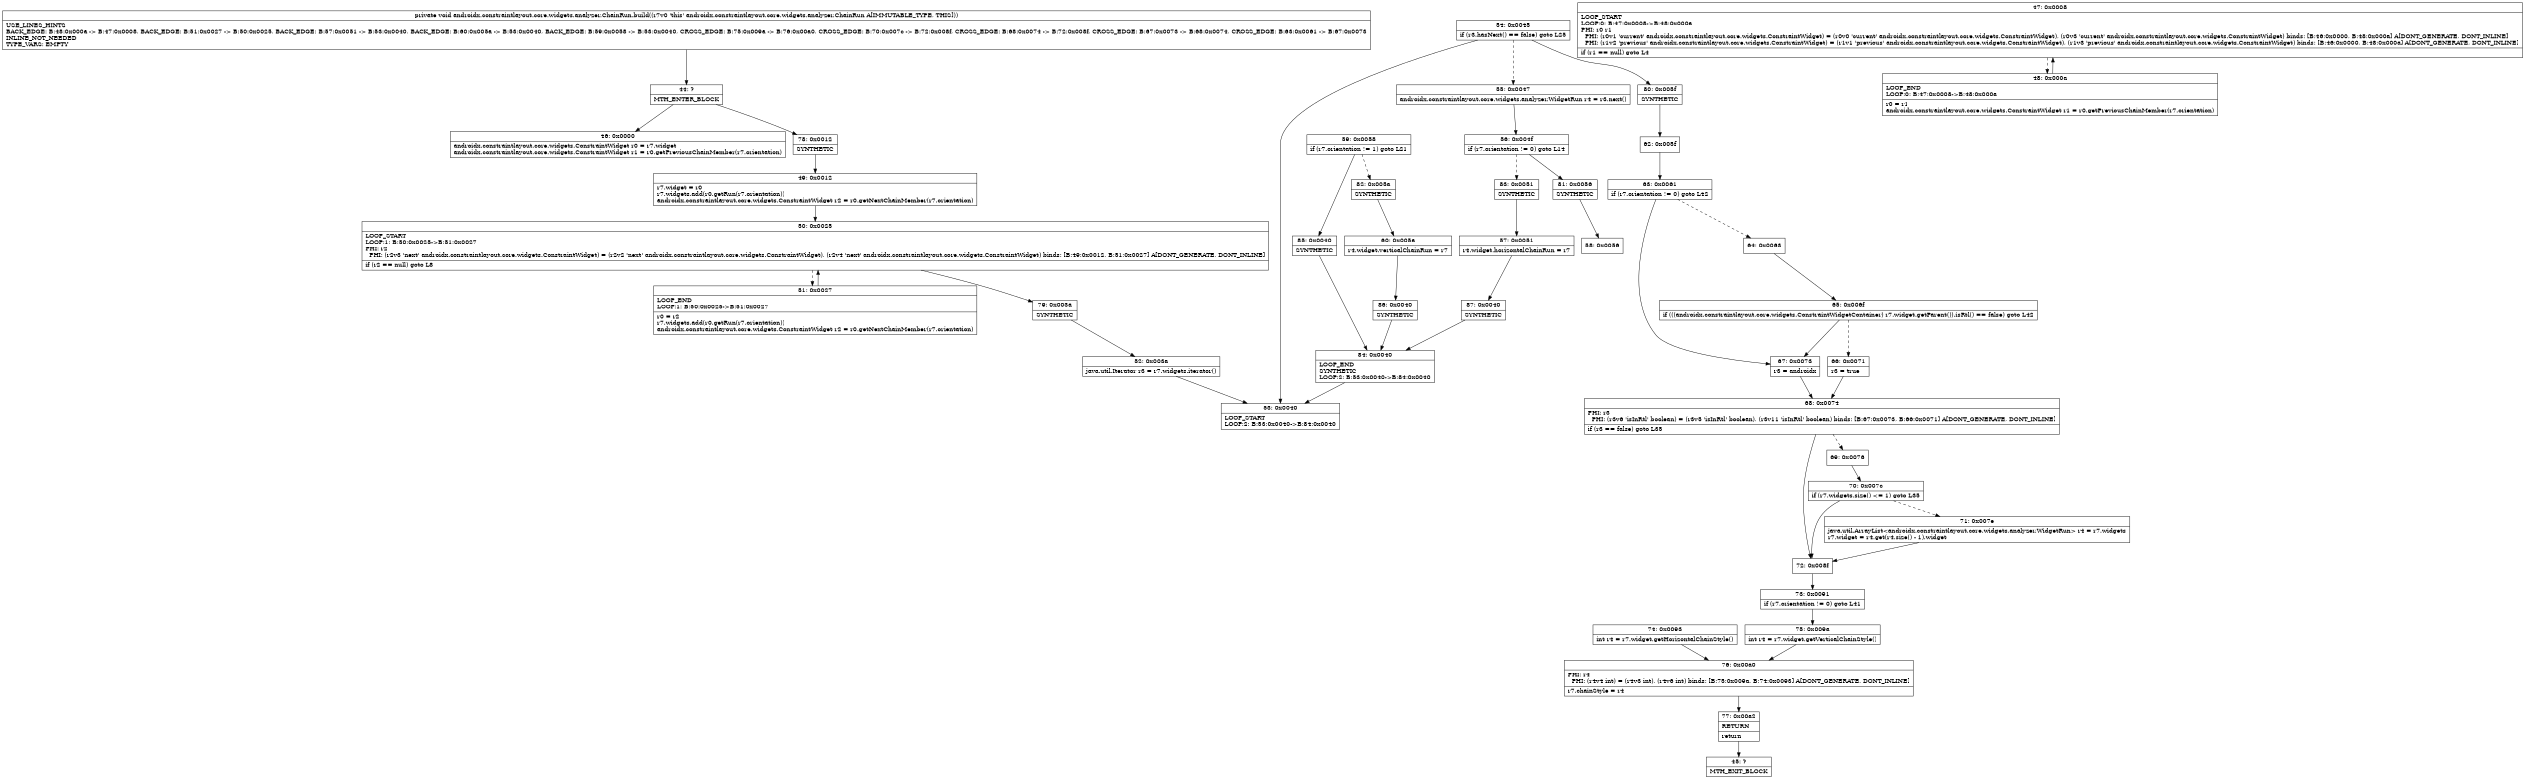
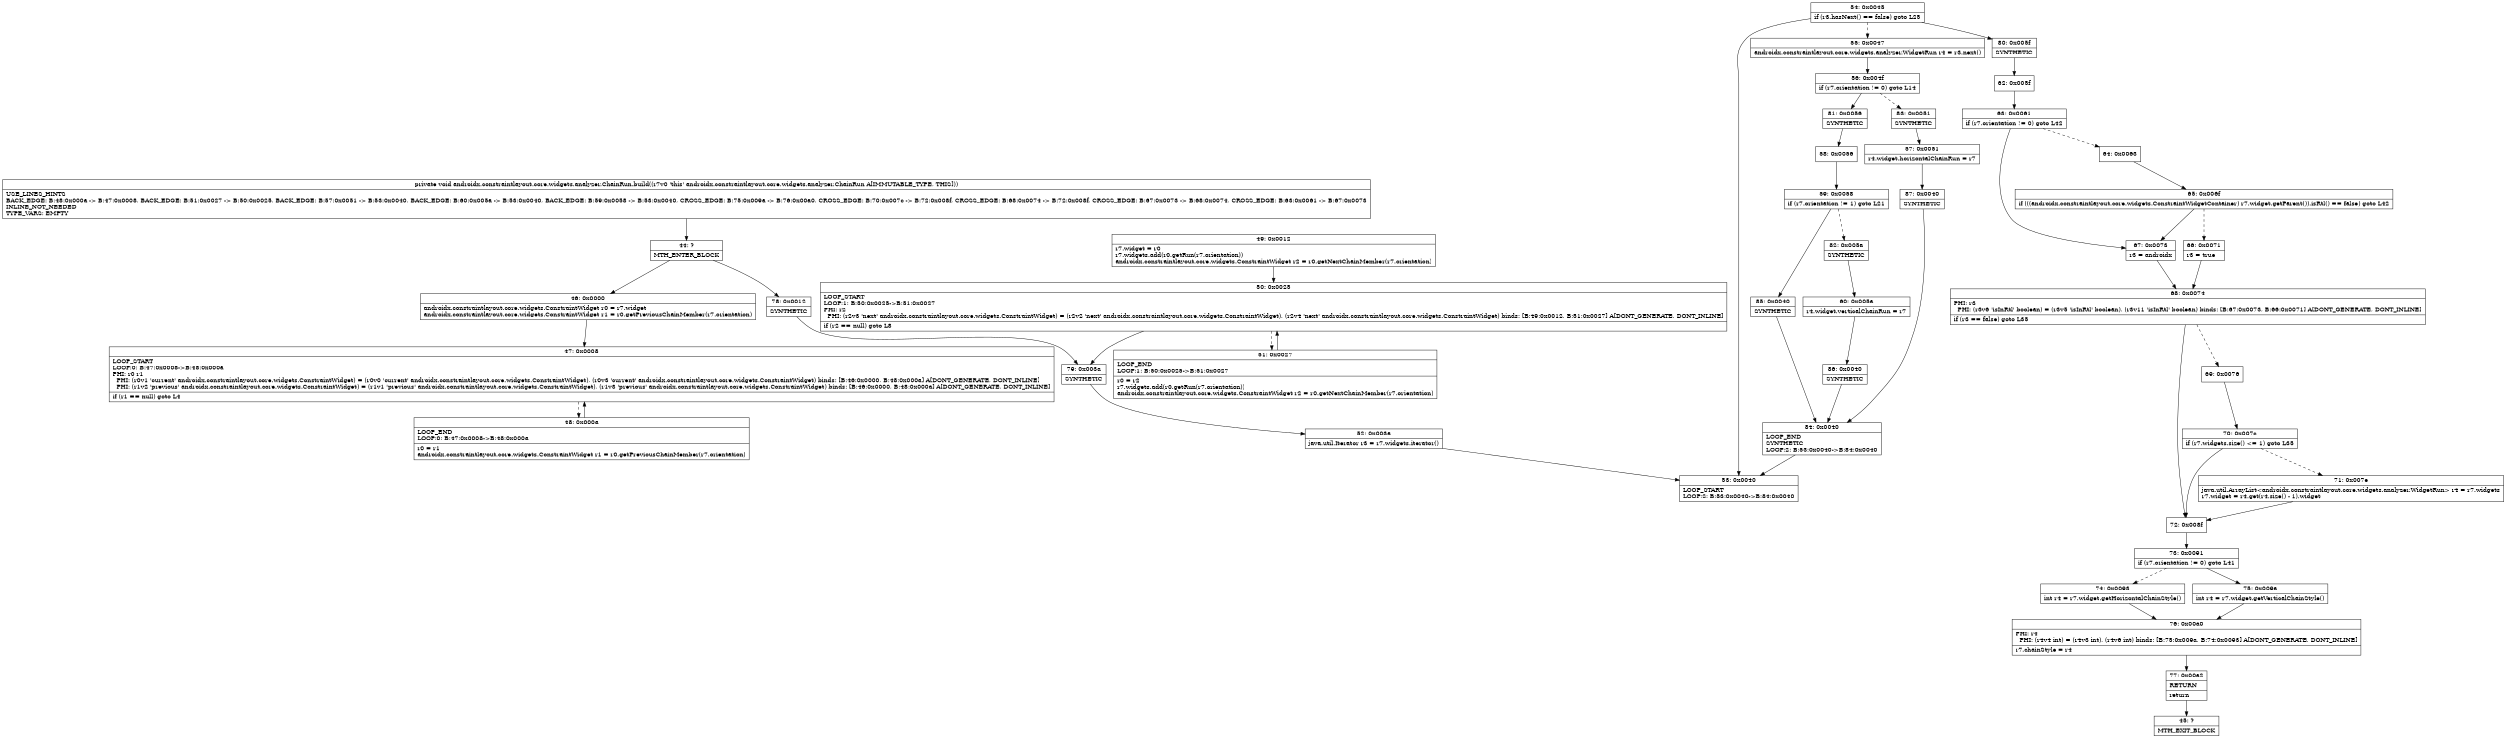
edge "78: 0x0012" -> "49: 0x0012": now "78: 0x0012" -> "79: 0x003a"
edge "58: 0x0056" -> "59: 0x0058": added
edge "46: 0x0000" -> "47: 0x0008": added
edge "73: 0x0091" -> "74: 0x0093": added
